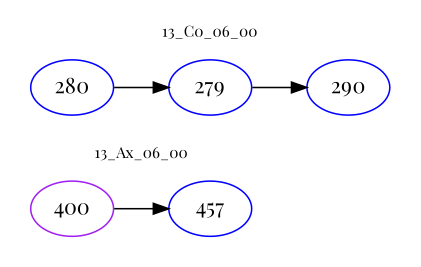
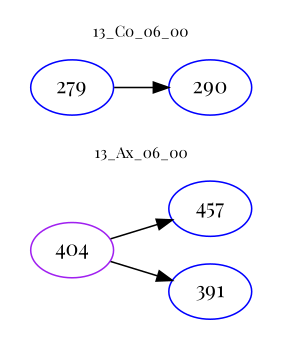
node "280": removed
node "400": label "400" -> "404"
node "391": added
